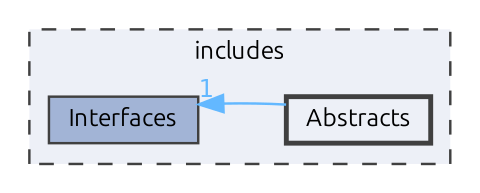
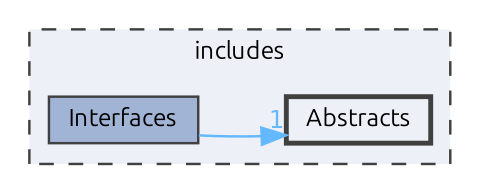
edge "Abstracts" -> "Interfaces": reversed
